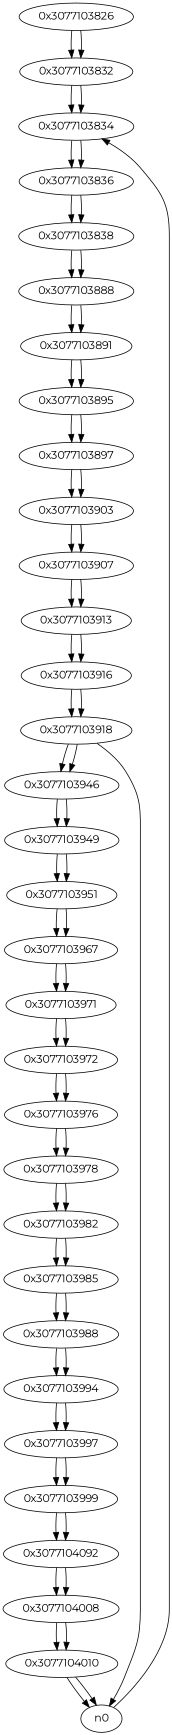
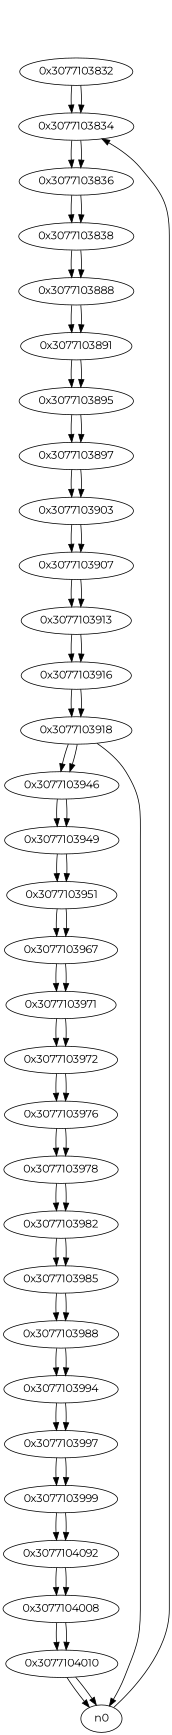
node "0x3077103826": removed
